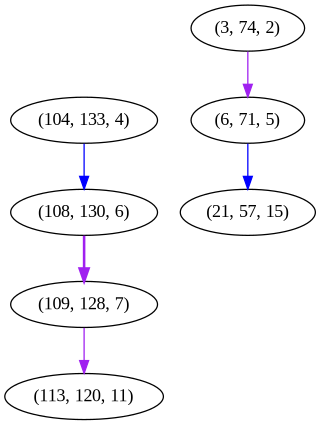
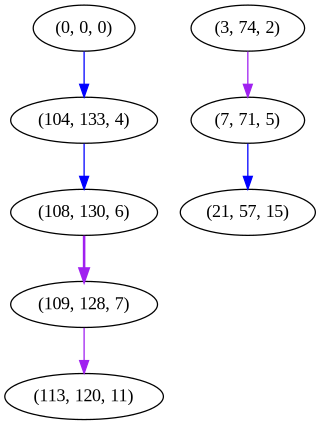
node "(0, 0, 0)": added
node "(6, 71, 5)": label "(6, 71, 5)" -> "(7, 71, 5)"
